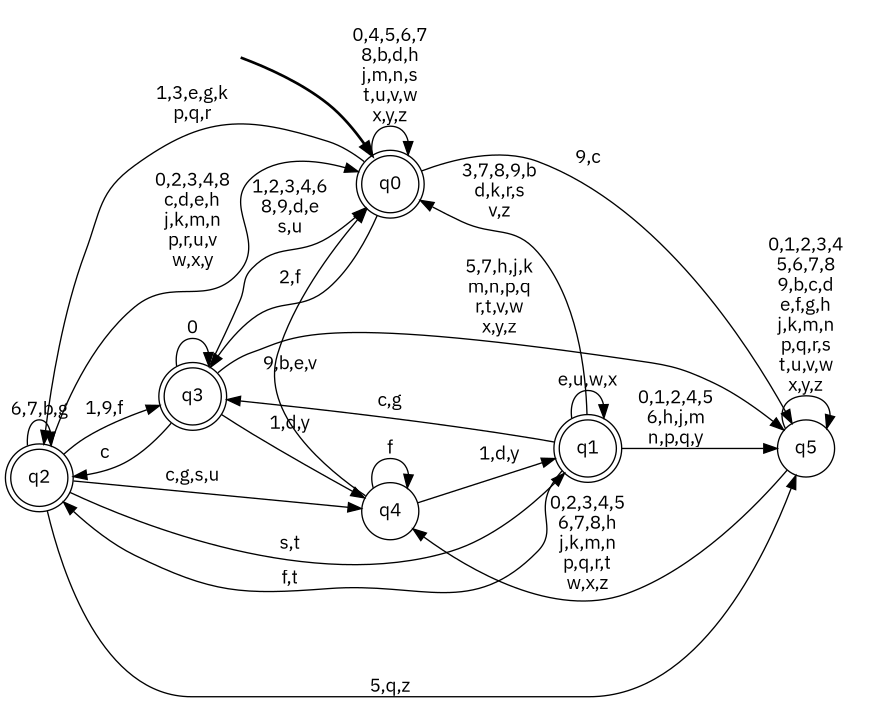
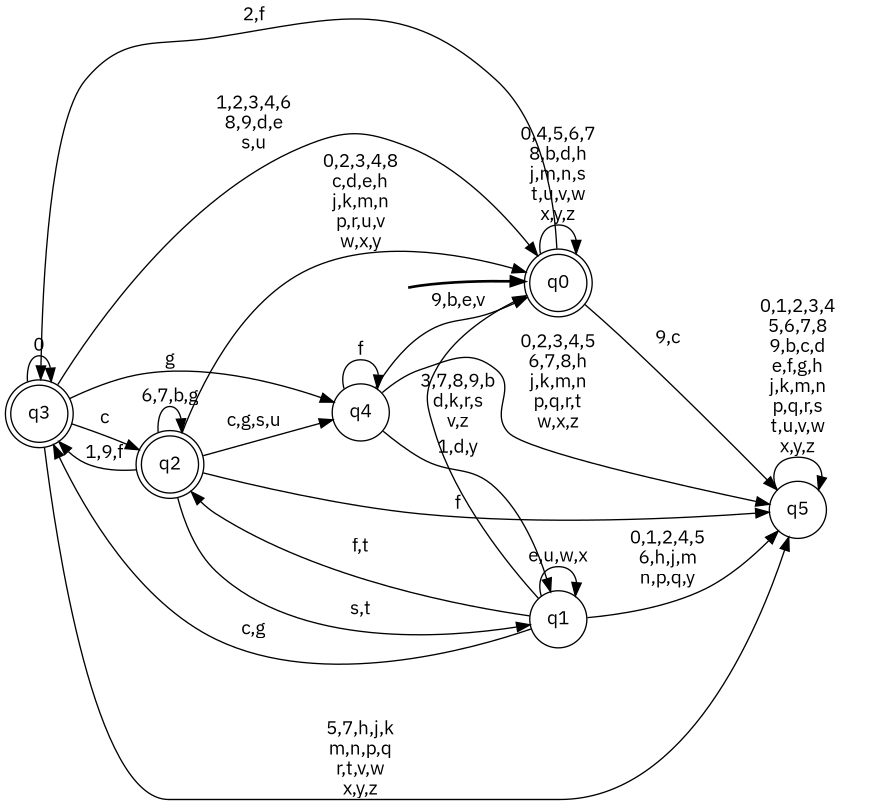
edge "q0" -> "q2": removed, label "1,3,e,g,k p,q,r"
edge "q3" -> "q4": label "1,d,y" -> "g"
node "q1": shape doublecircle -> circle
edge "q5" -> "q4": reversed
edge "q2" -> "q5": label "5,q,z" -> "f"
